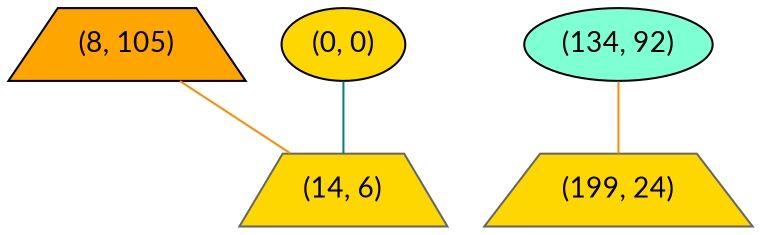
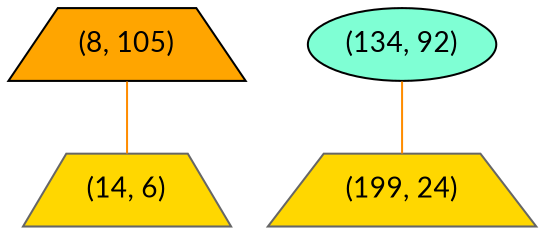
node "(0, 0)": removed
